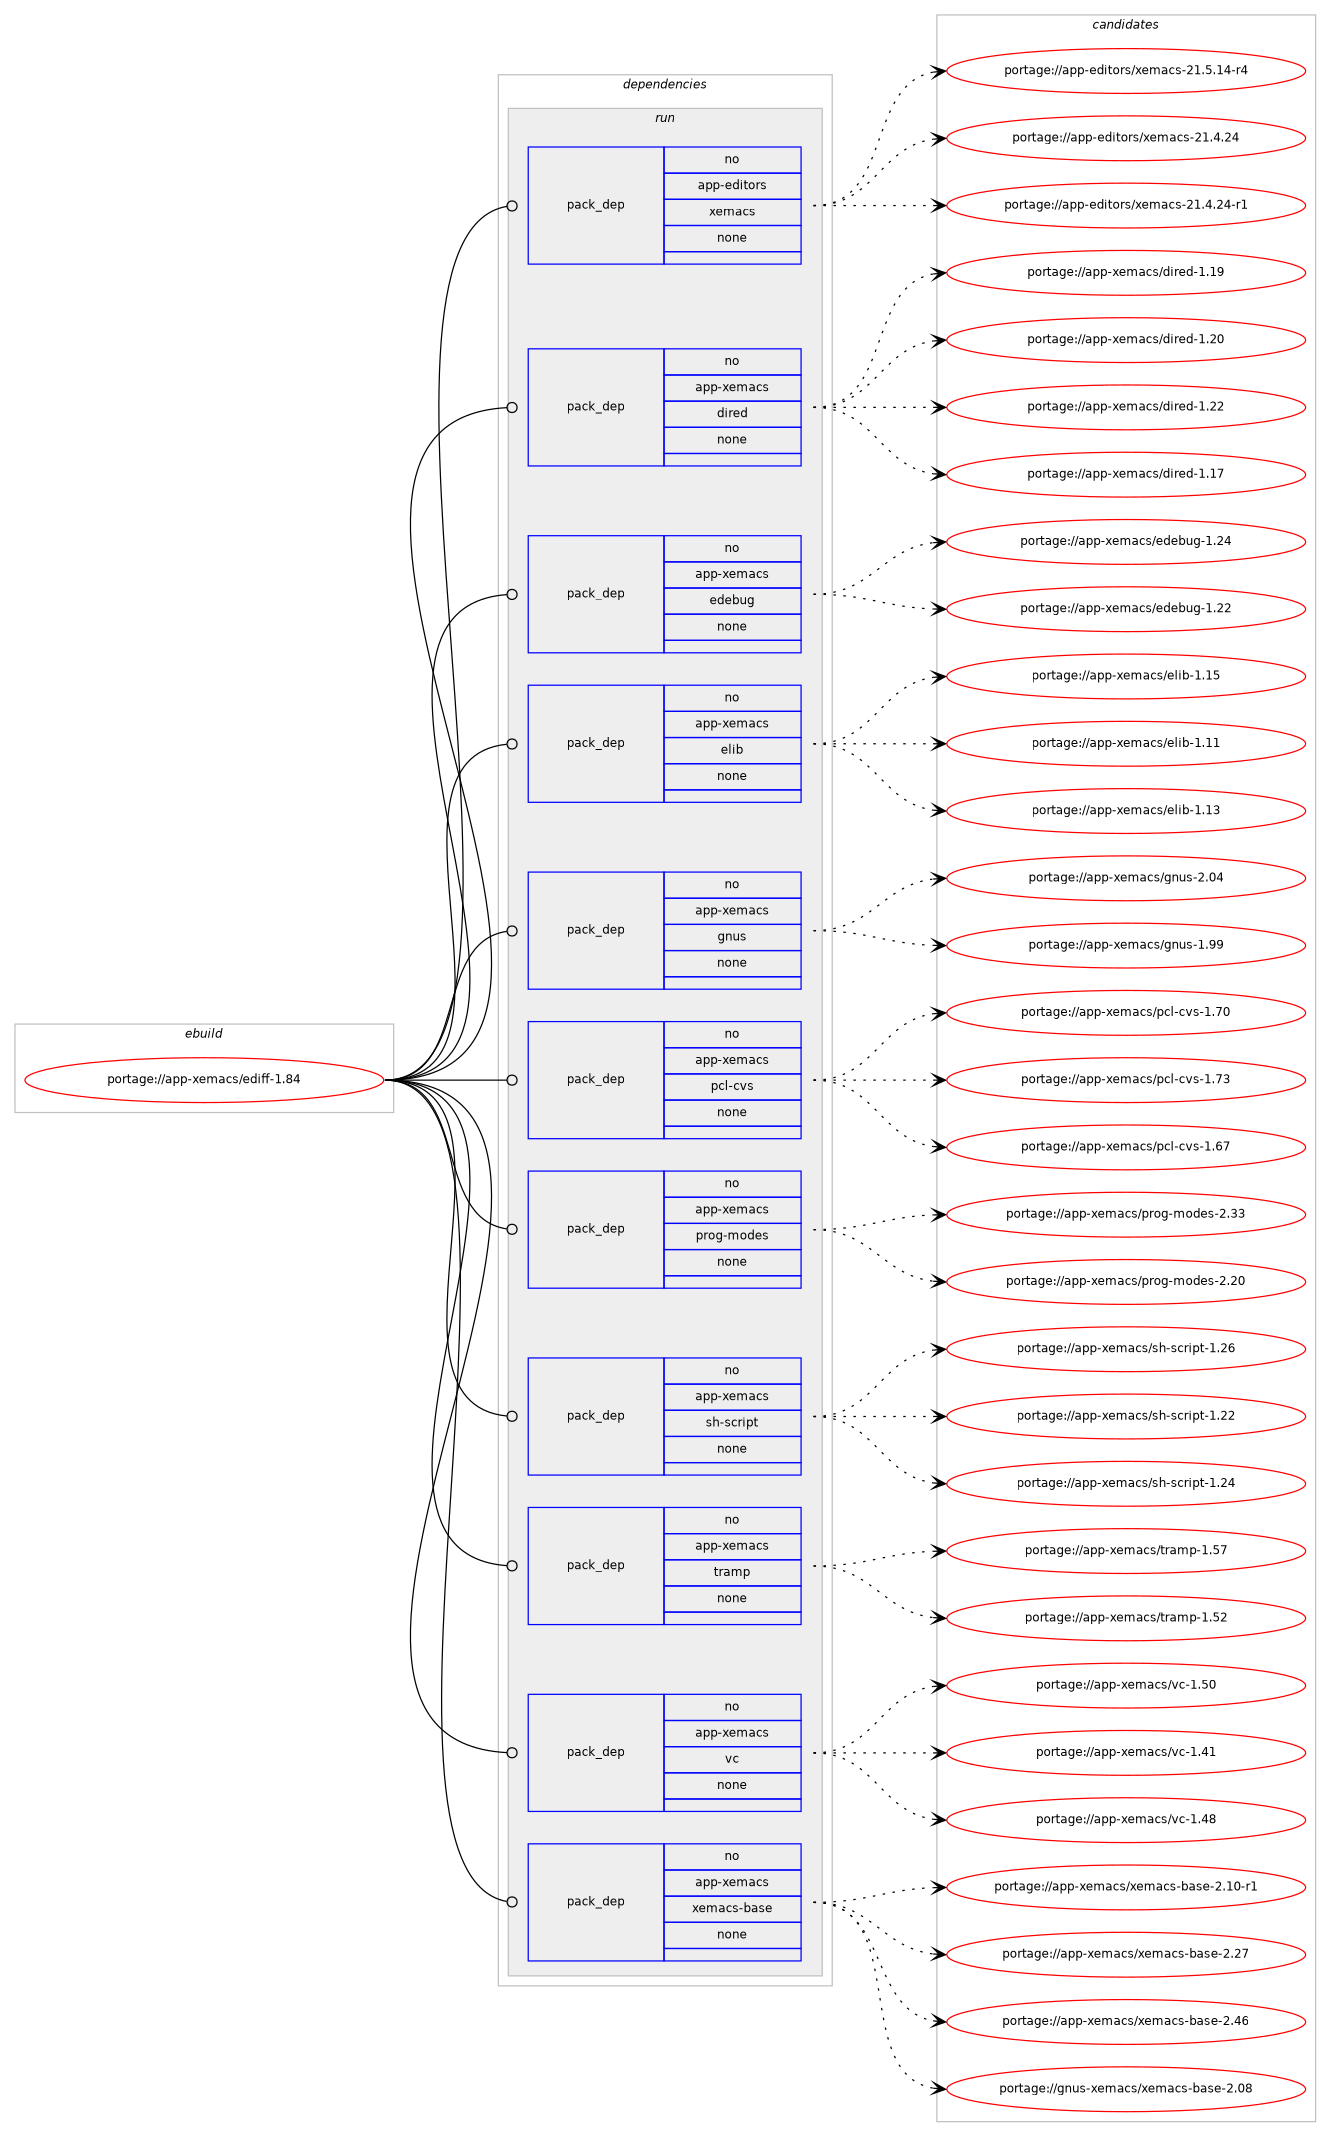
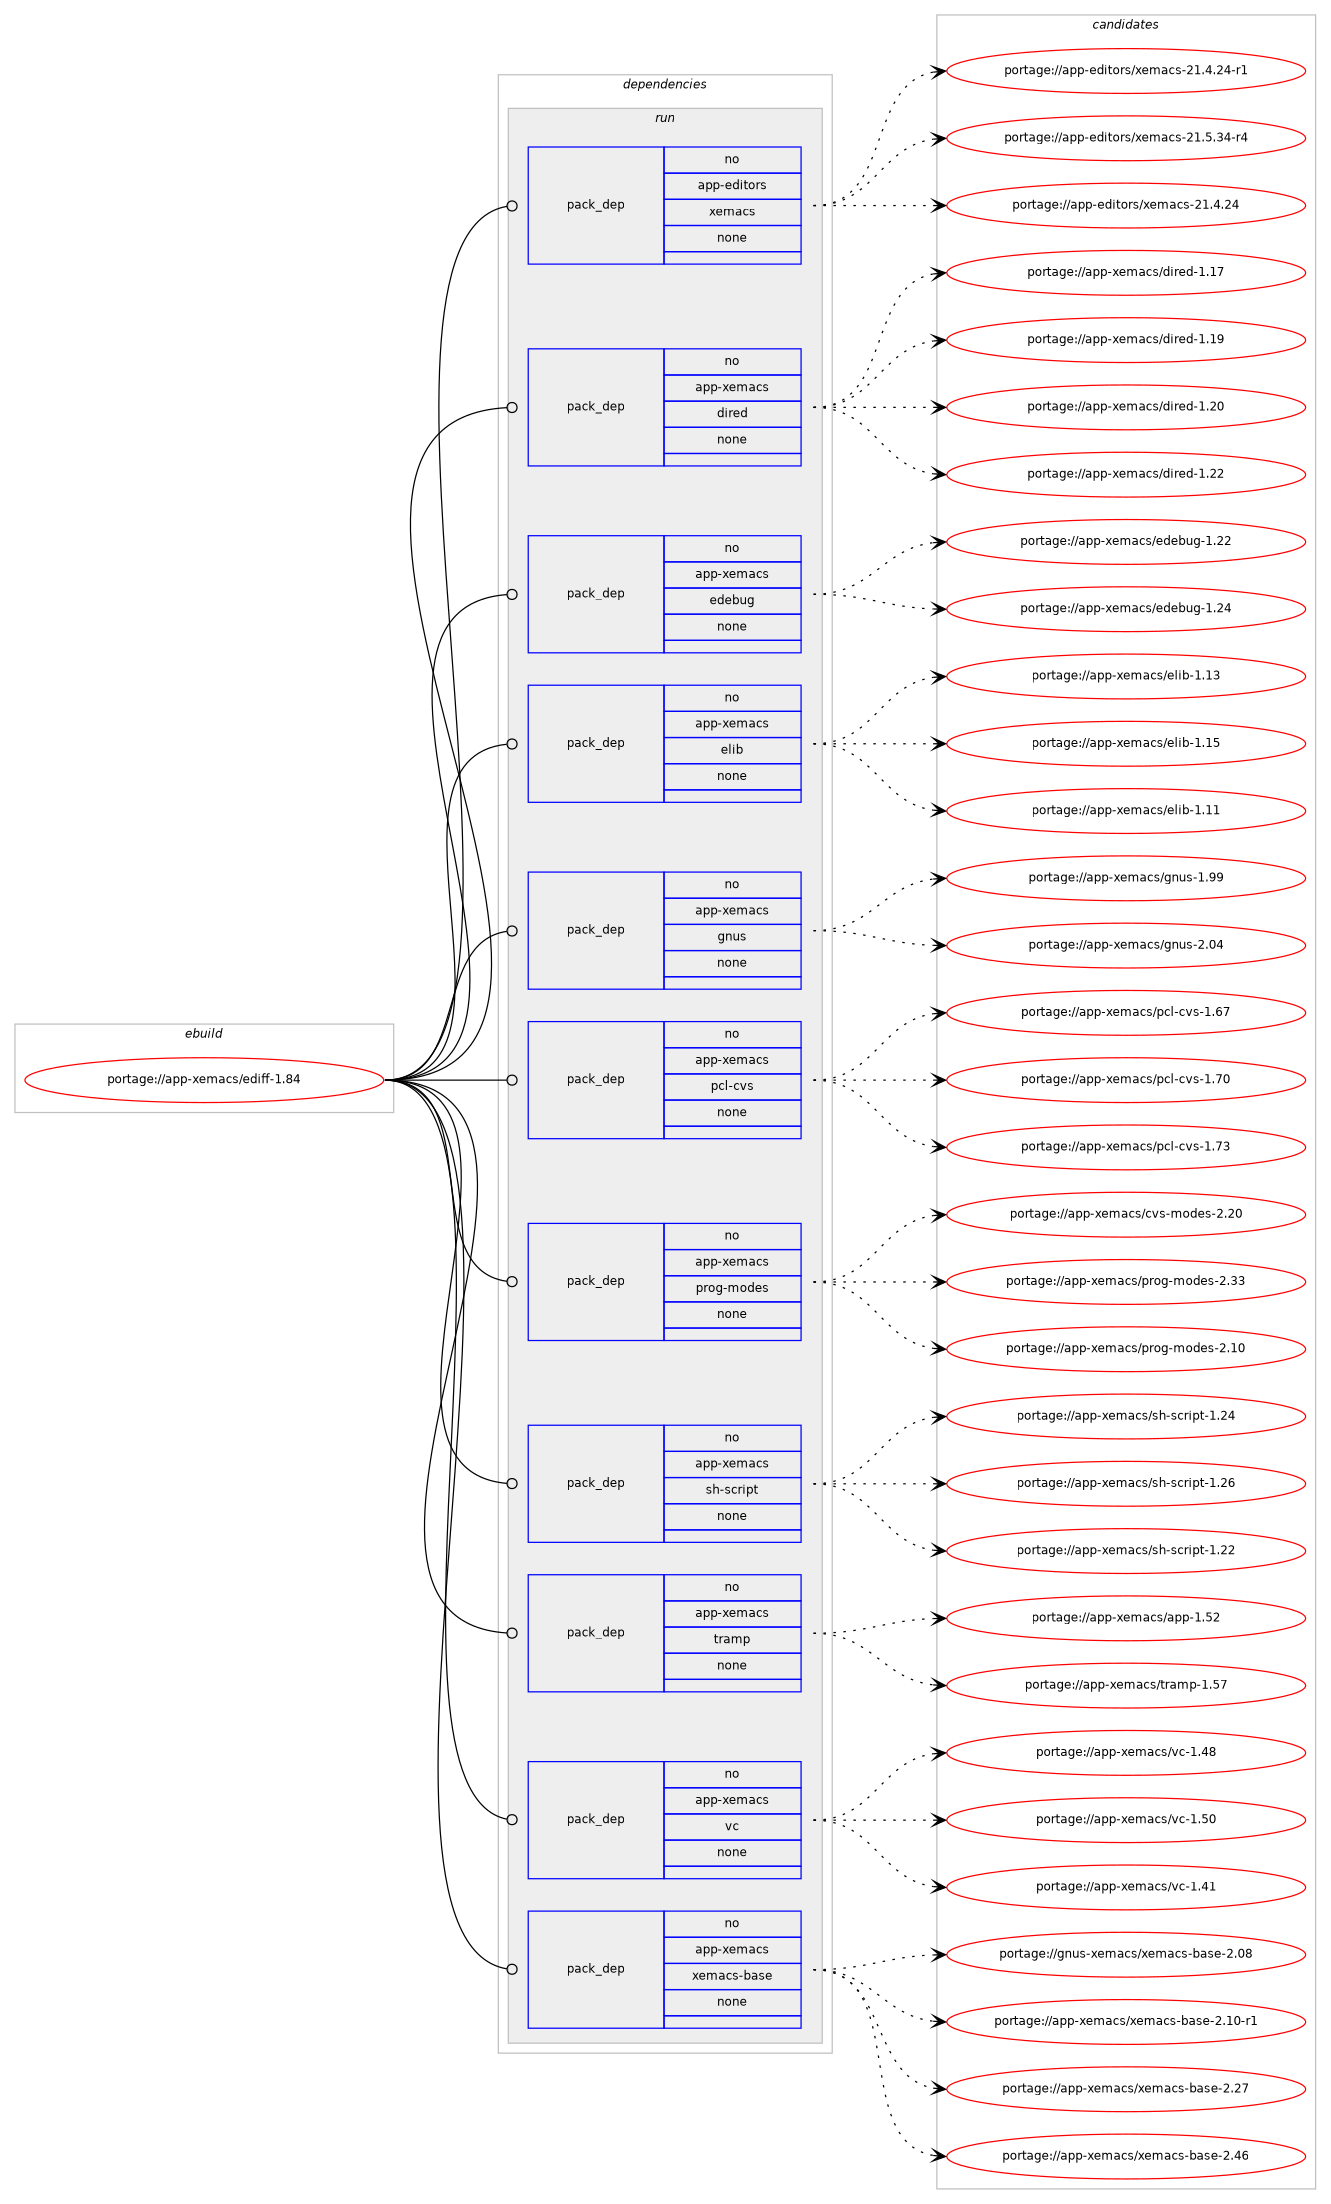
node "portage://app-editors/xemacs-21.5.14-r4": label "portage://app-editors/xemacs-21.5.14-r4" -> "portage://app-editors/xemacs-21.5.34-r4"
node "portage://app-xemacs/prog-modes-2.20": label "portage://app-xemacs/prog-modes-2.20" -> "portage://app-xemacs/cvs-modes-2.20"
node "portage://app-xemacs/prog-modes-2.10": added
node "portage://app-xemacs/tramp-1.52": label "portage://app-xemacs/tramp-1.52" -> "portage://app-xemacs/app-1.52"
